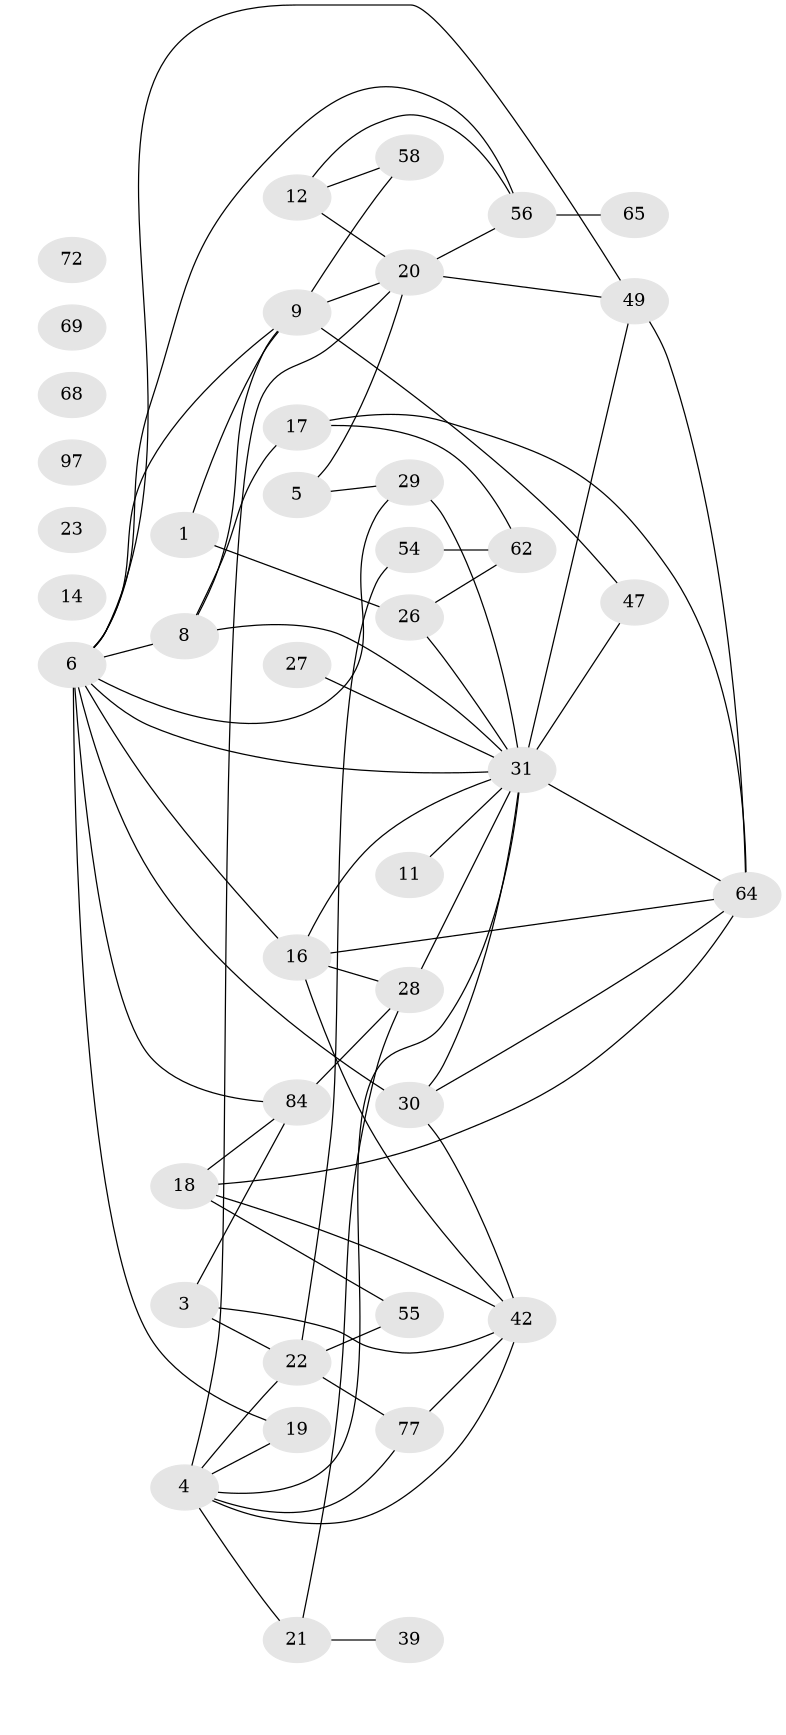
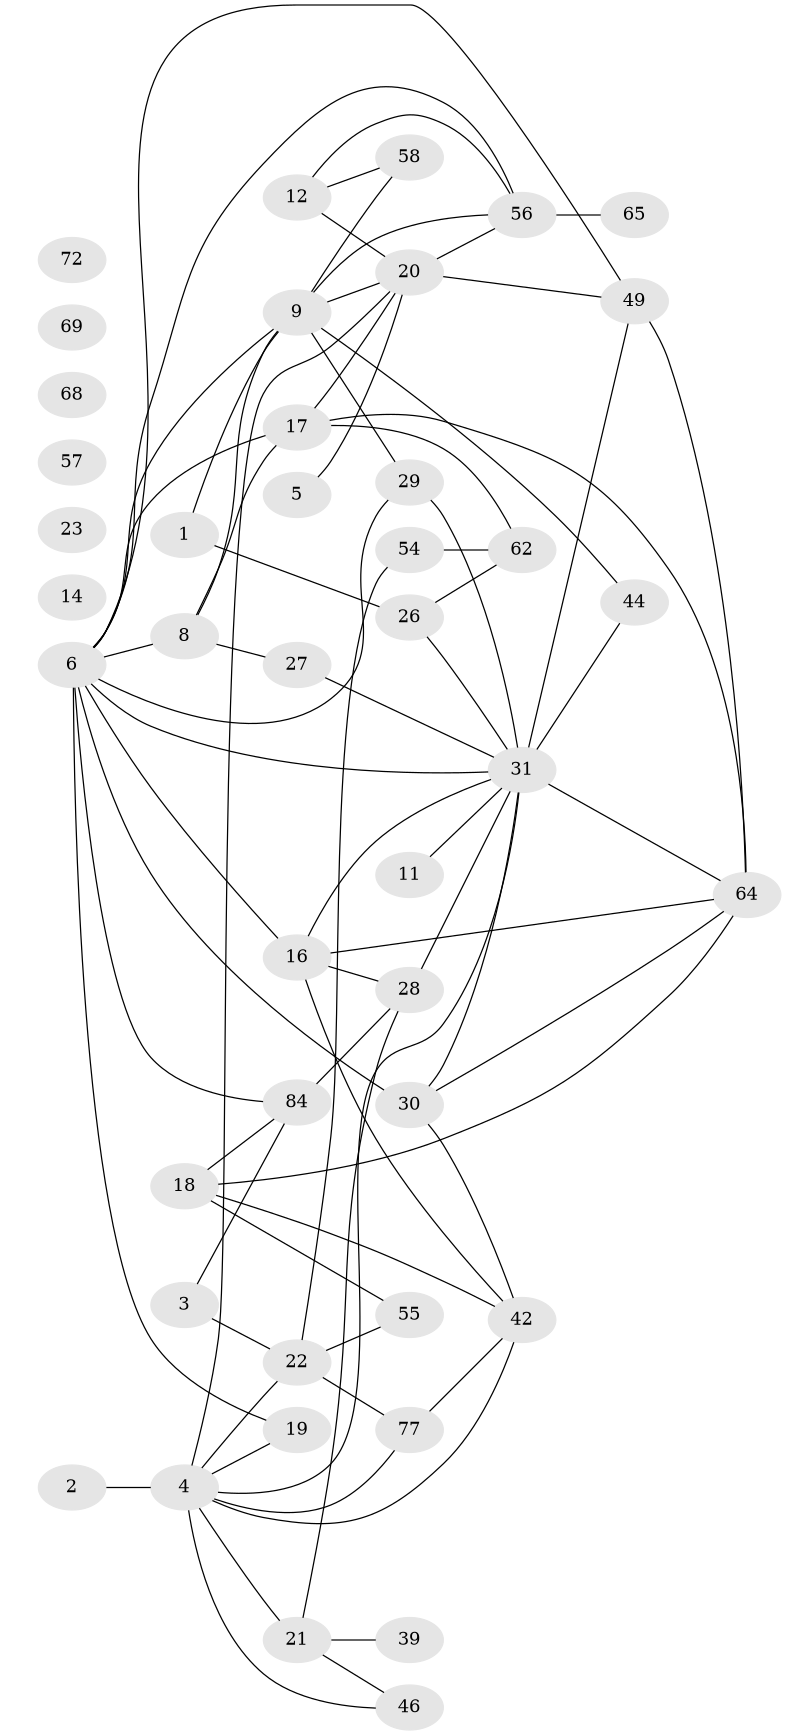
edge "56" -- "9": added
edge "20" -- "17": added
node "97": label "97" -> "57"
edge "29" -- "5": now "29" -- "9"
edge "17" -- "6": added
node "47": label "47" -> "44"
edge "8" -- "31": now "8" -- "27"
edge "3" -- "42": removed
node "2": added
node "46": added
